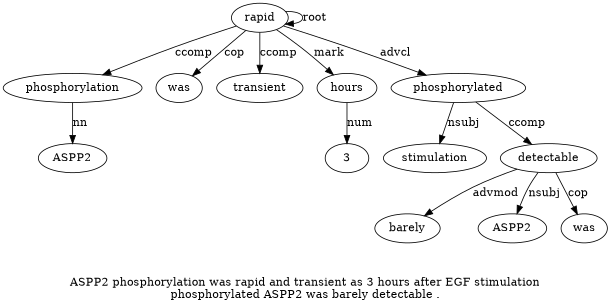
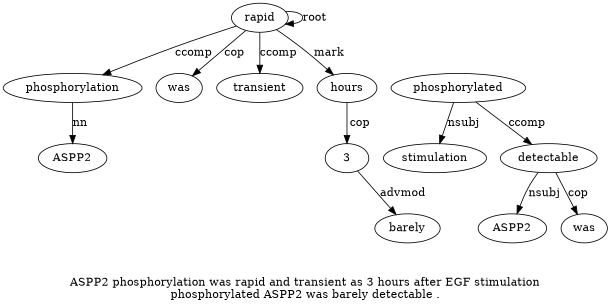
edge "rapid" -> "phosphorylated": removed, label "advcl"
edge "hours" -> "3": label "num" -> "cop"
edge "detectable" -> "barely": now "3" -> "barely"
